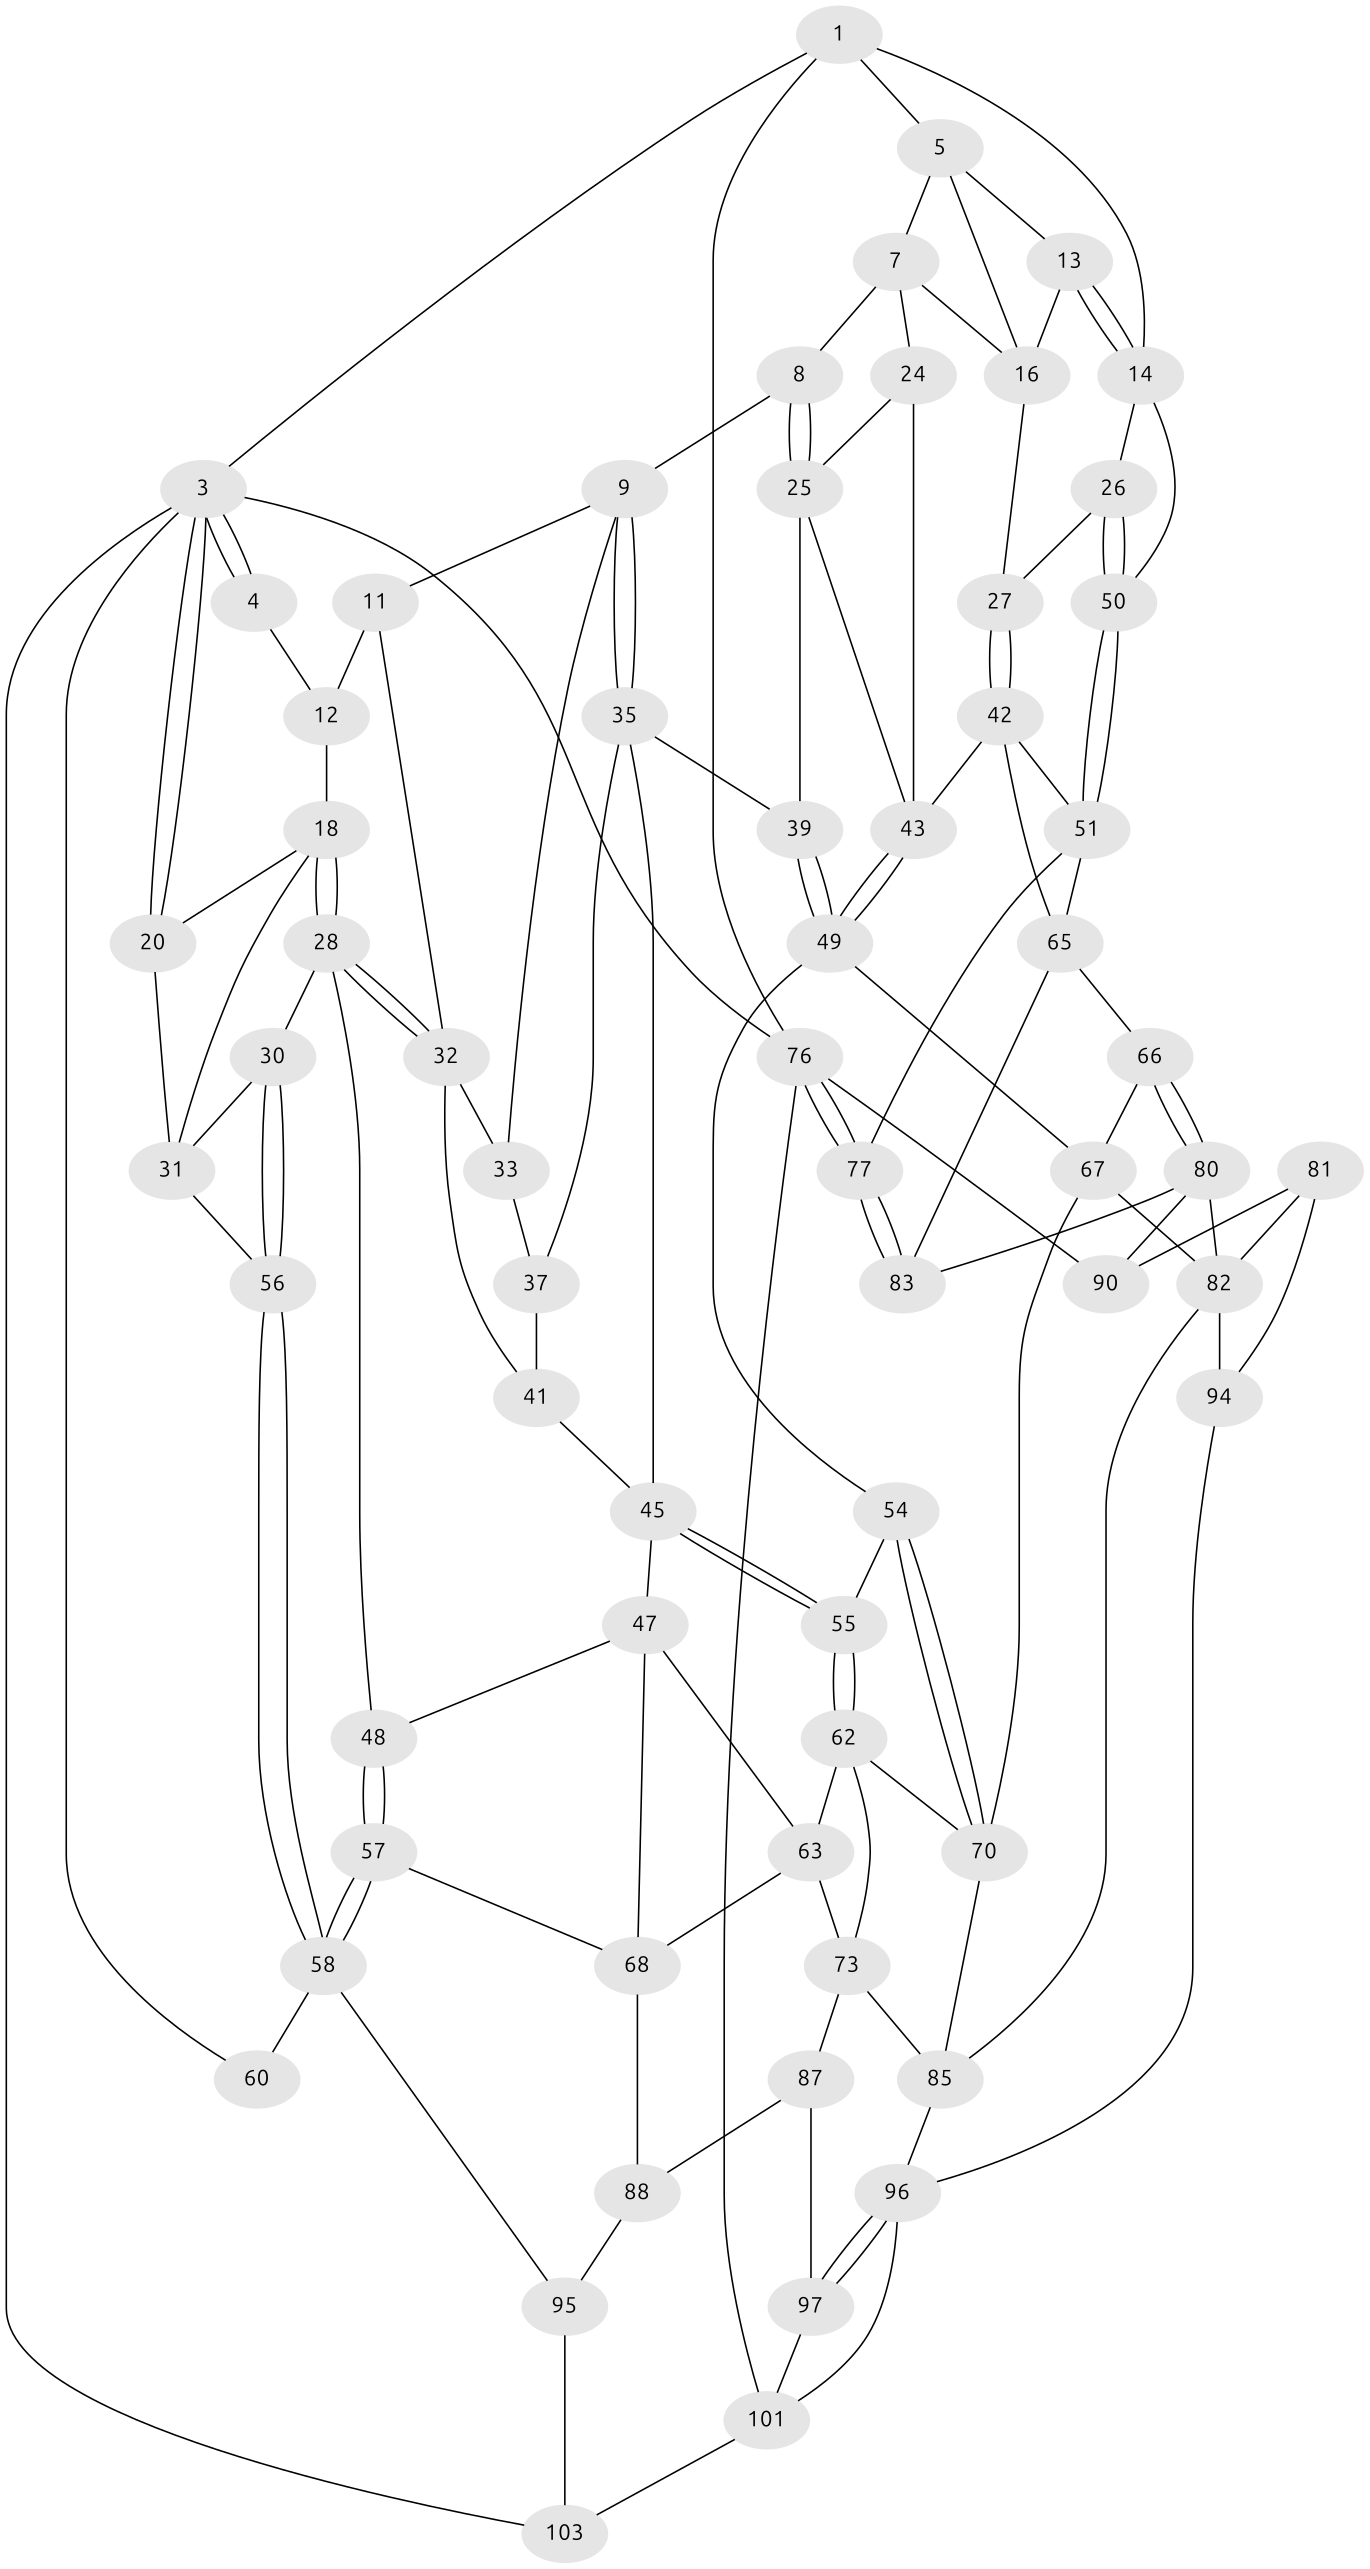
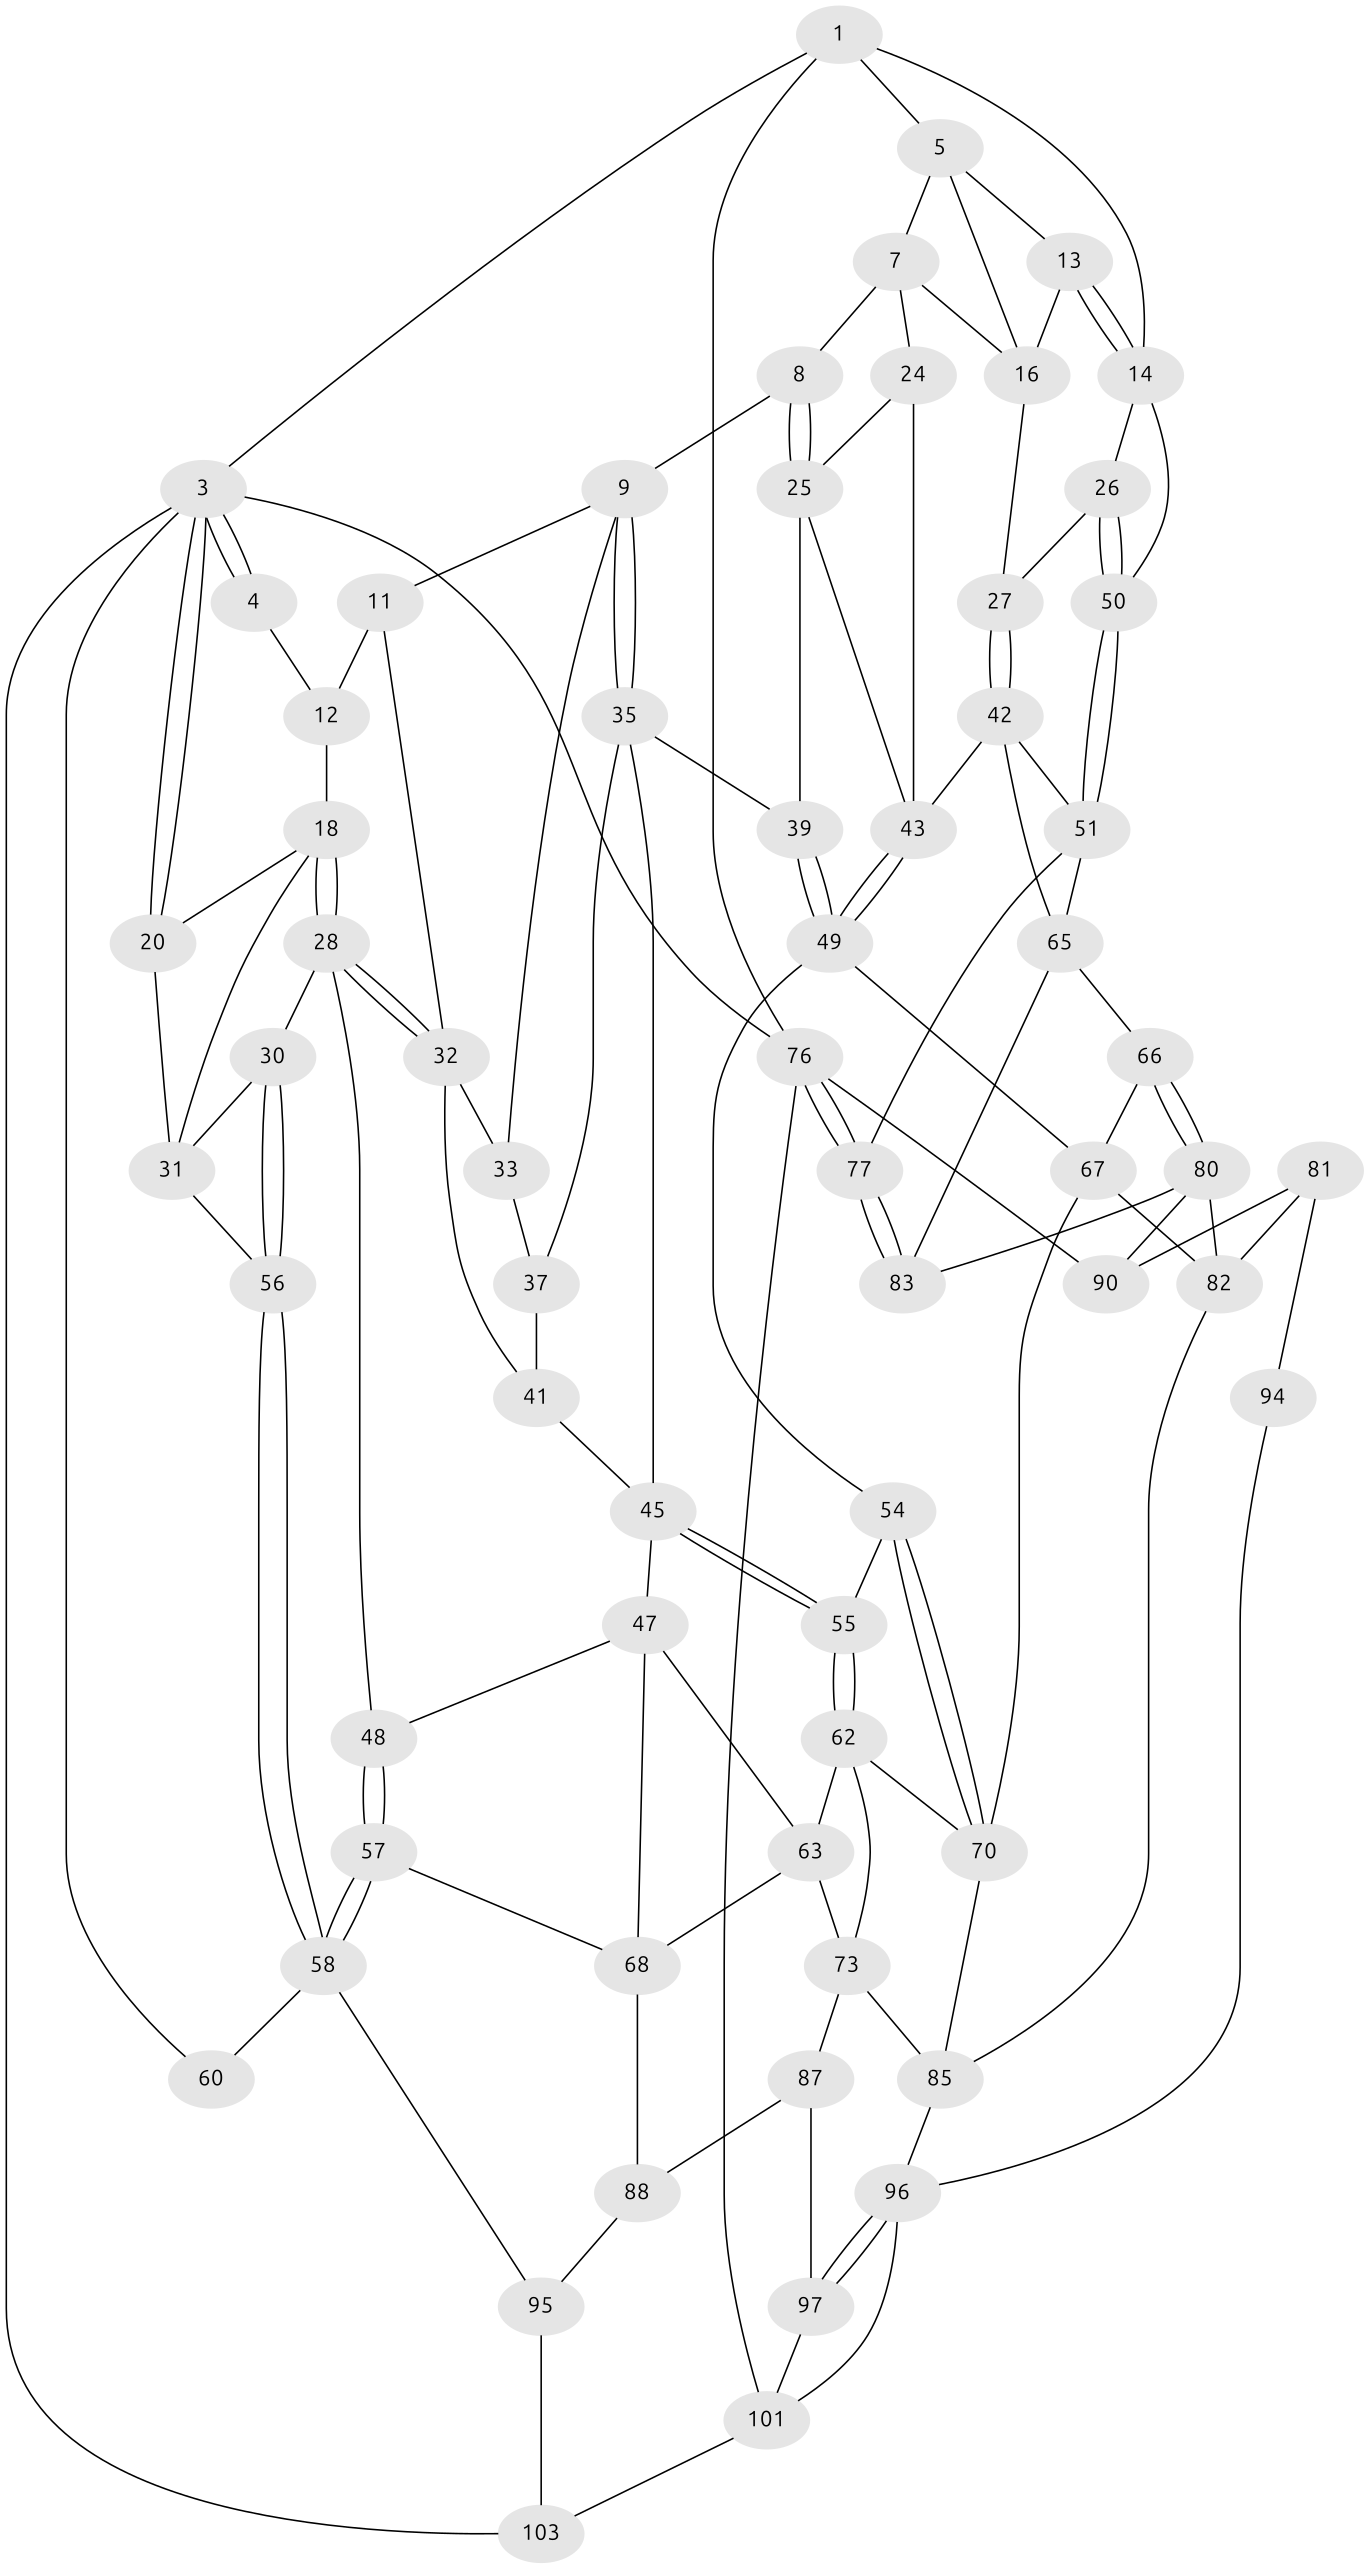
edge "82" -- "94": removed
